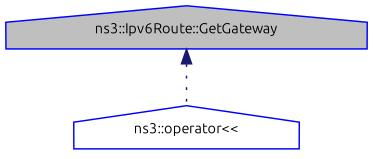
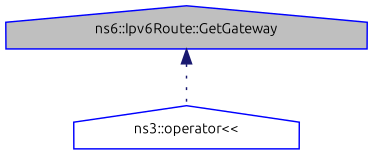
node "ns3::Ipv6Route::GetGateway": label "ns3::Ipv6Route::GetGateway" -> "ns6::Ipv6Route::GetGateway"
